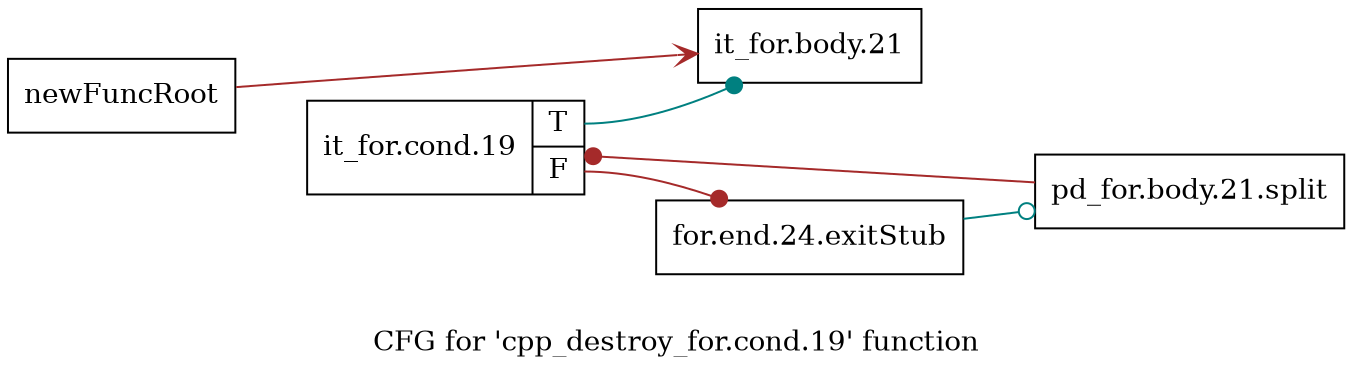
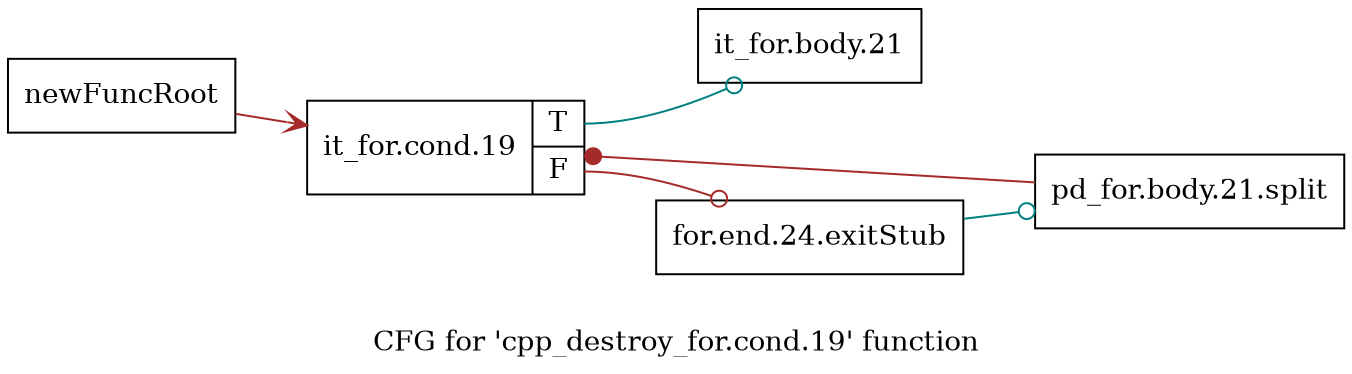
edge "newFuncRoot" -> "it_for.body.21": now "newFuncRoot" -> "it_for.cond.19"
edge "it_for.cond.19" -> "it_for.body.21": arrowhead dot -> odot
edge "it_for.cond.19" -> "for.end.24.exitStub": arrowhead dot -> odot
